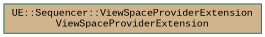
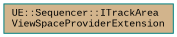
node "UE::Sequencer::ViewSpaceProviderExtension ViewSpaceProviderExtension": label "UE::Sequencer::ViewSpaceProviderExtension ViewSpaceProviderExtension" -> "UE::Sequencer::ITrackArea ViewSpaceProviderExtension"
